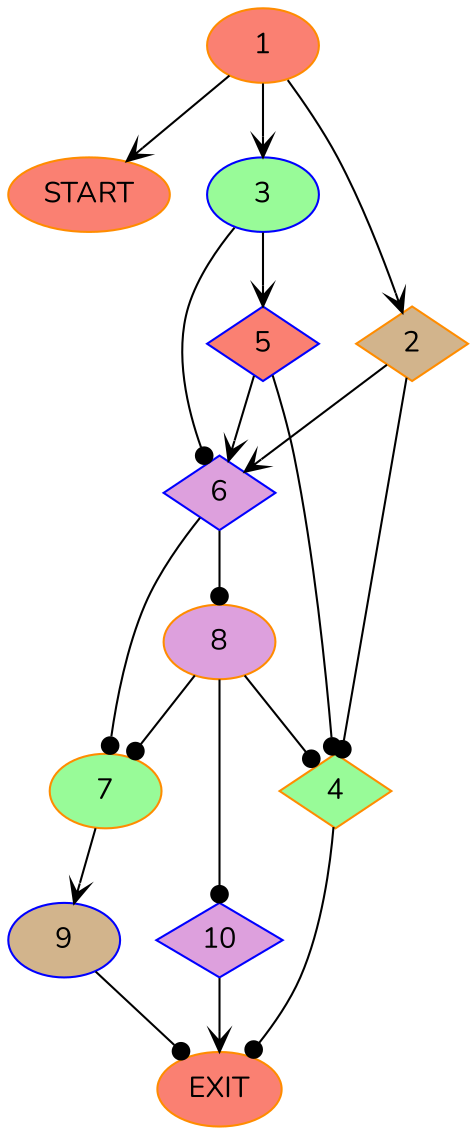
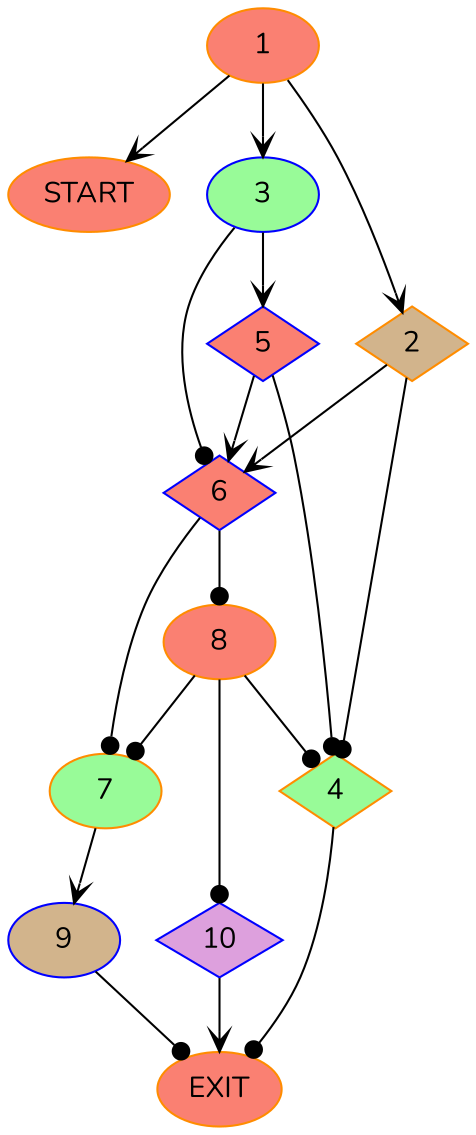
node "6": fillcolor plum -> salmon
node "8": fillcolor plum -> salmon
